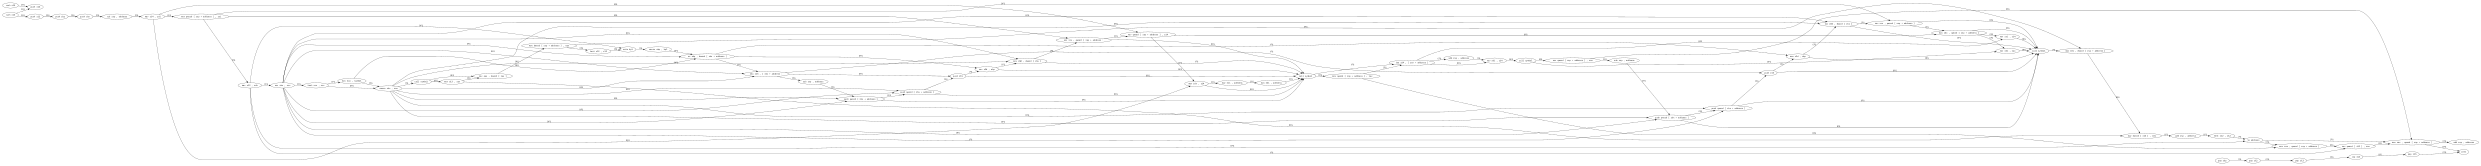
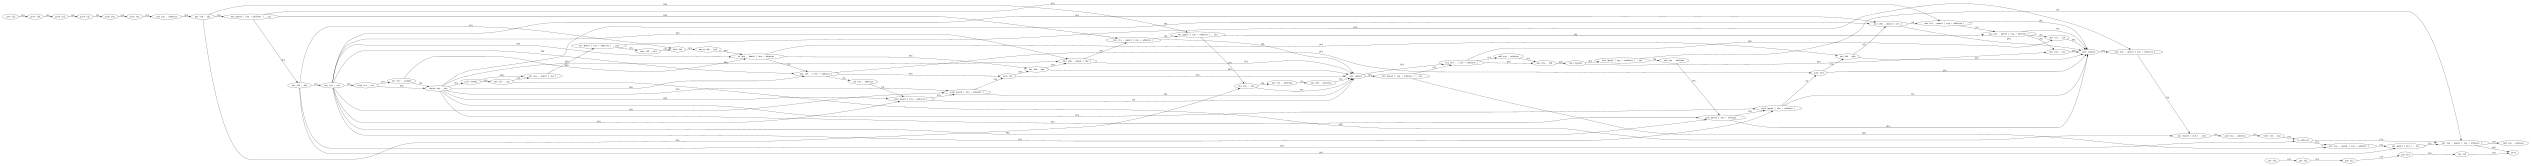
edge "push r13" -> "push r14": reversed
